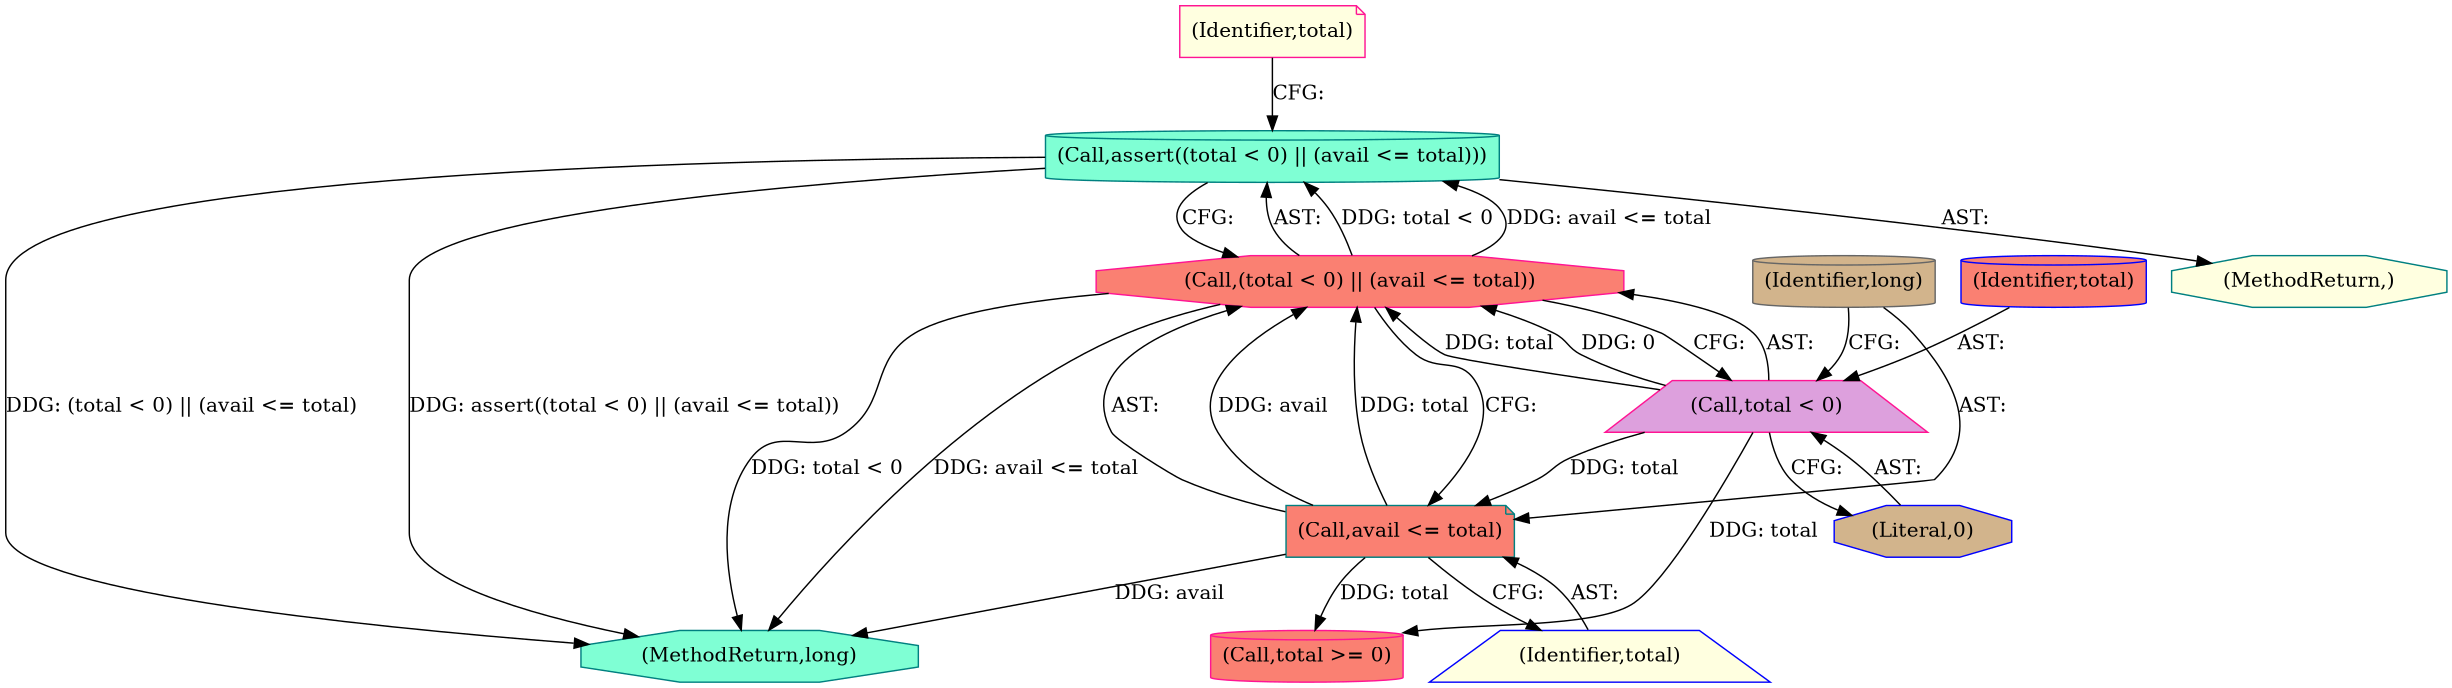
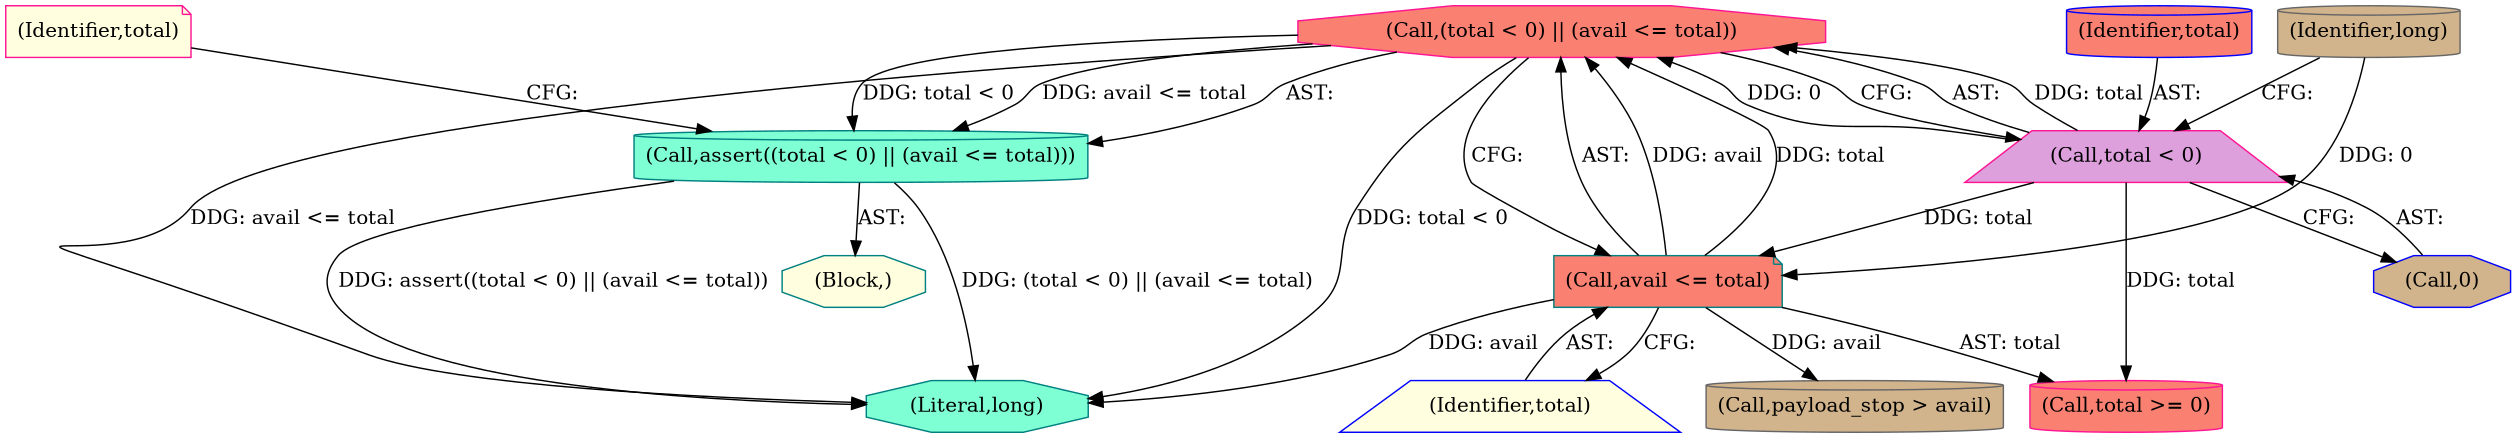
edge "(Call,assert((total < 0) || (avail <= total)))" -> "(Call,(total < 0) || (avail <= total))": removed, label "CFG:"
node "(MethodReturn,)": label "(MethodReturn,)" -> "(Block,)"
node "(Call,payload_stop > avail)": added
edge "(Identifier,long)" -> "(Call,avail <= total)": label "AST: " -> "DDG: 0"
node "(Literal,0)": label "(Literal,0)" -> "(Call,0)"
edge "(Call,avail <= total)" -> "(Call,total >= 0)": label "DDG: total" -> "AST: total"
node "(MethodReturn,long)": label "(MethodReturn,long)" -> "(Literal,long)"
